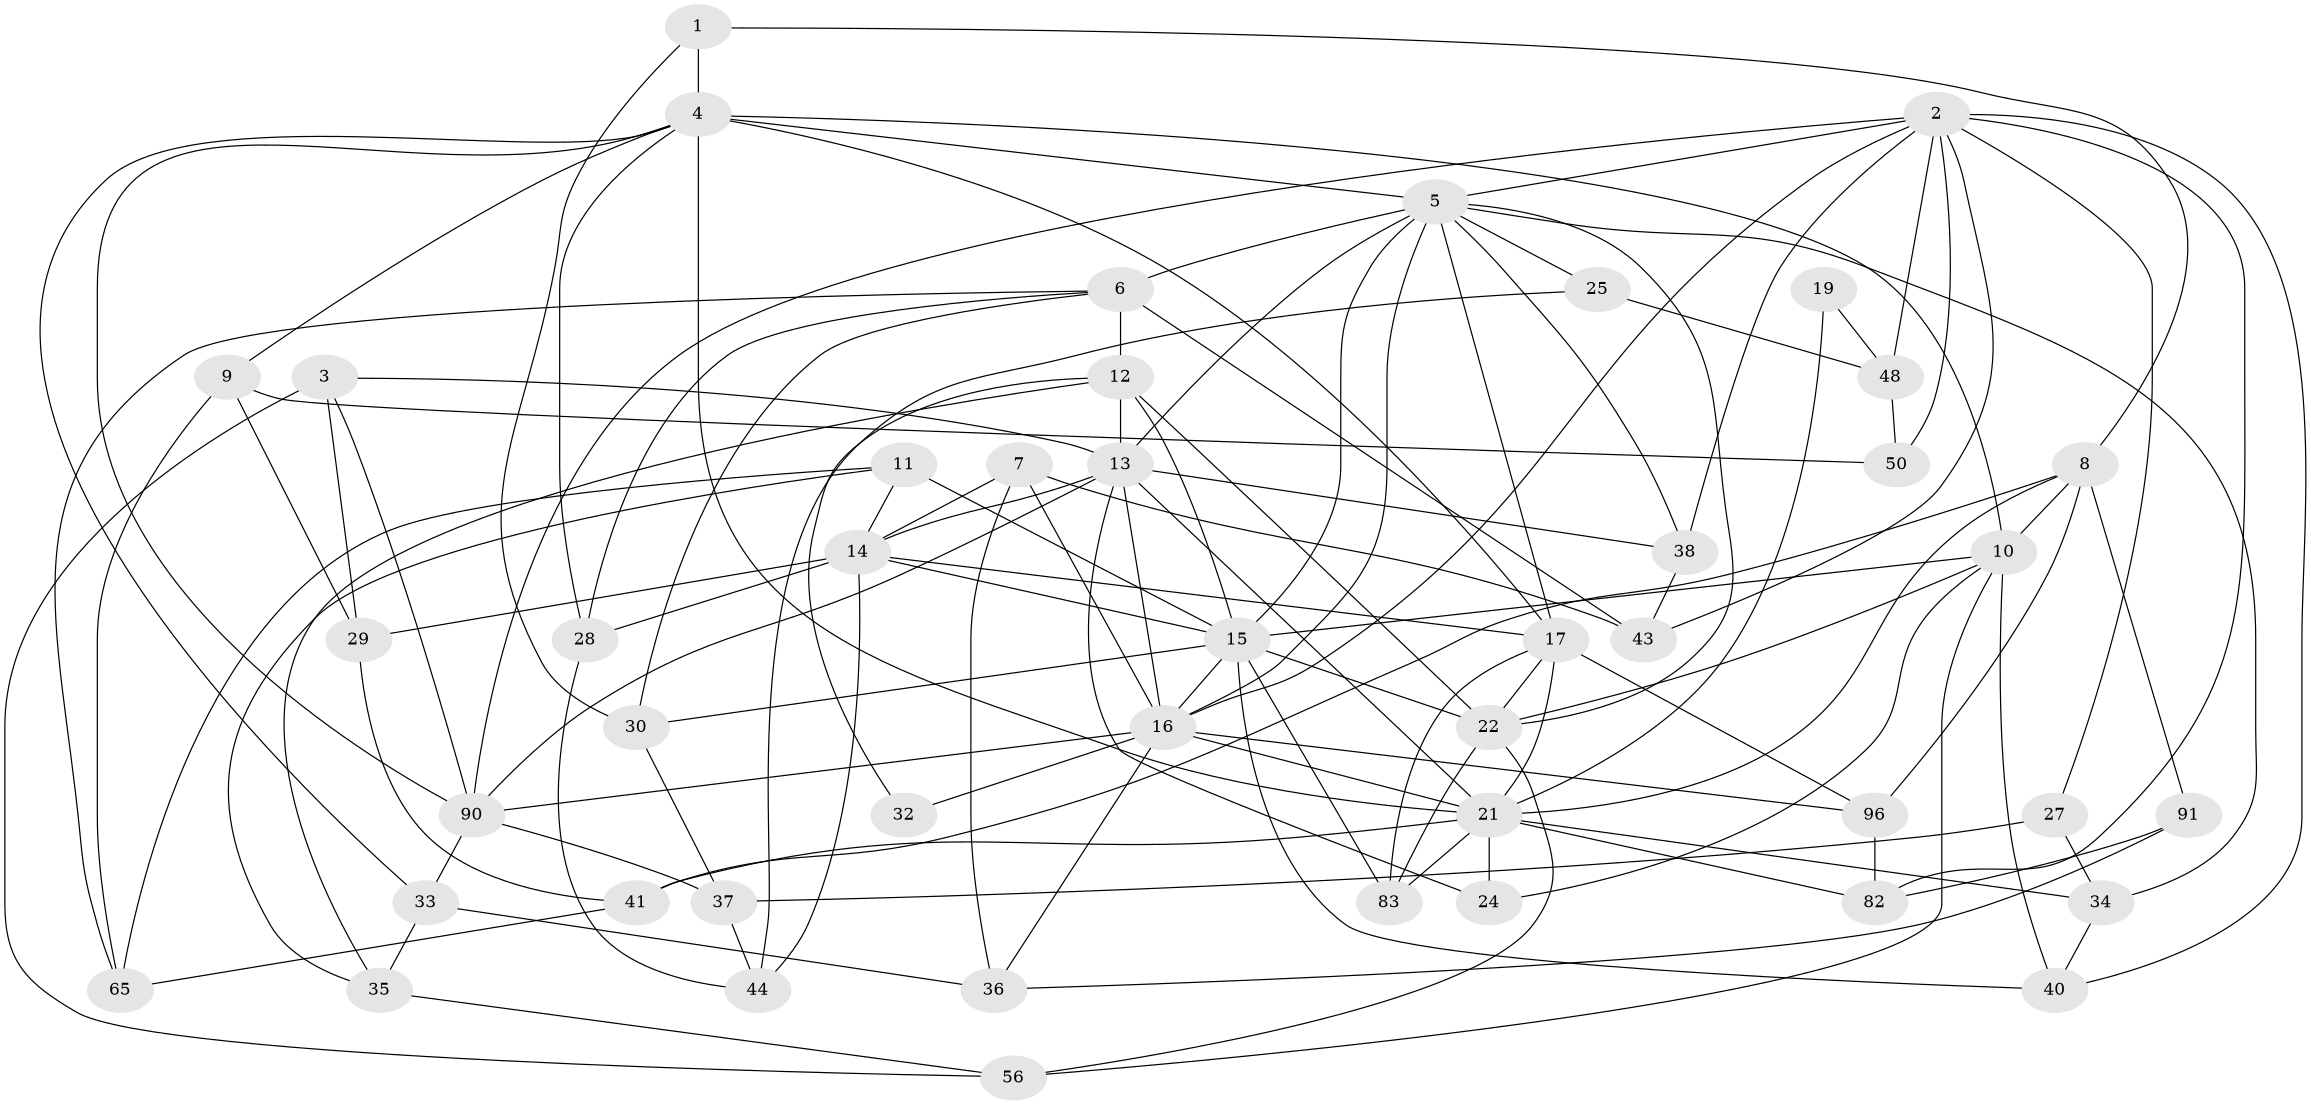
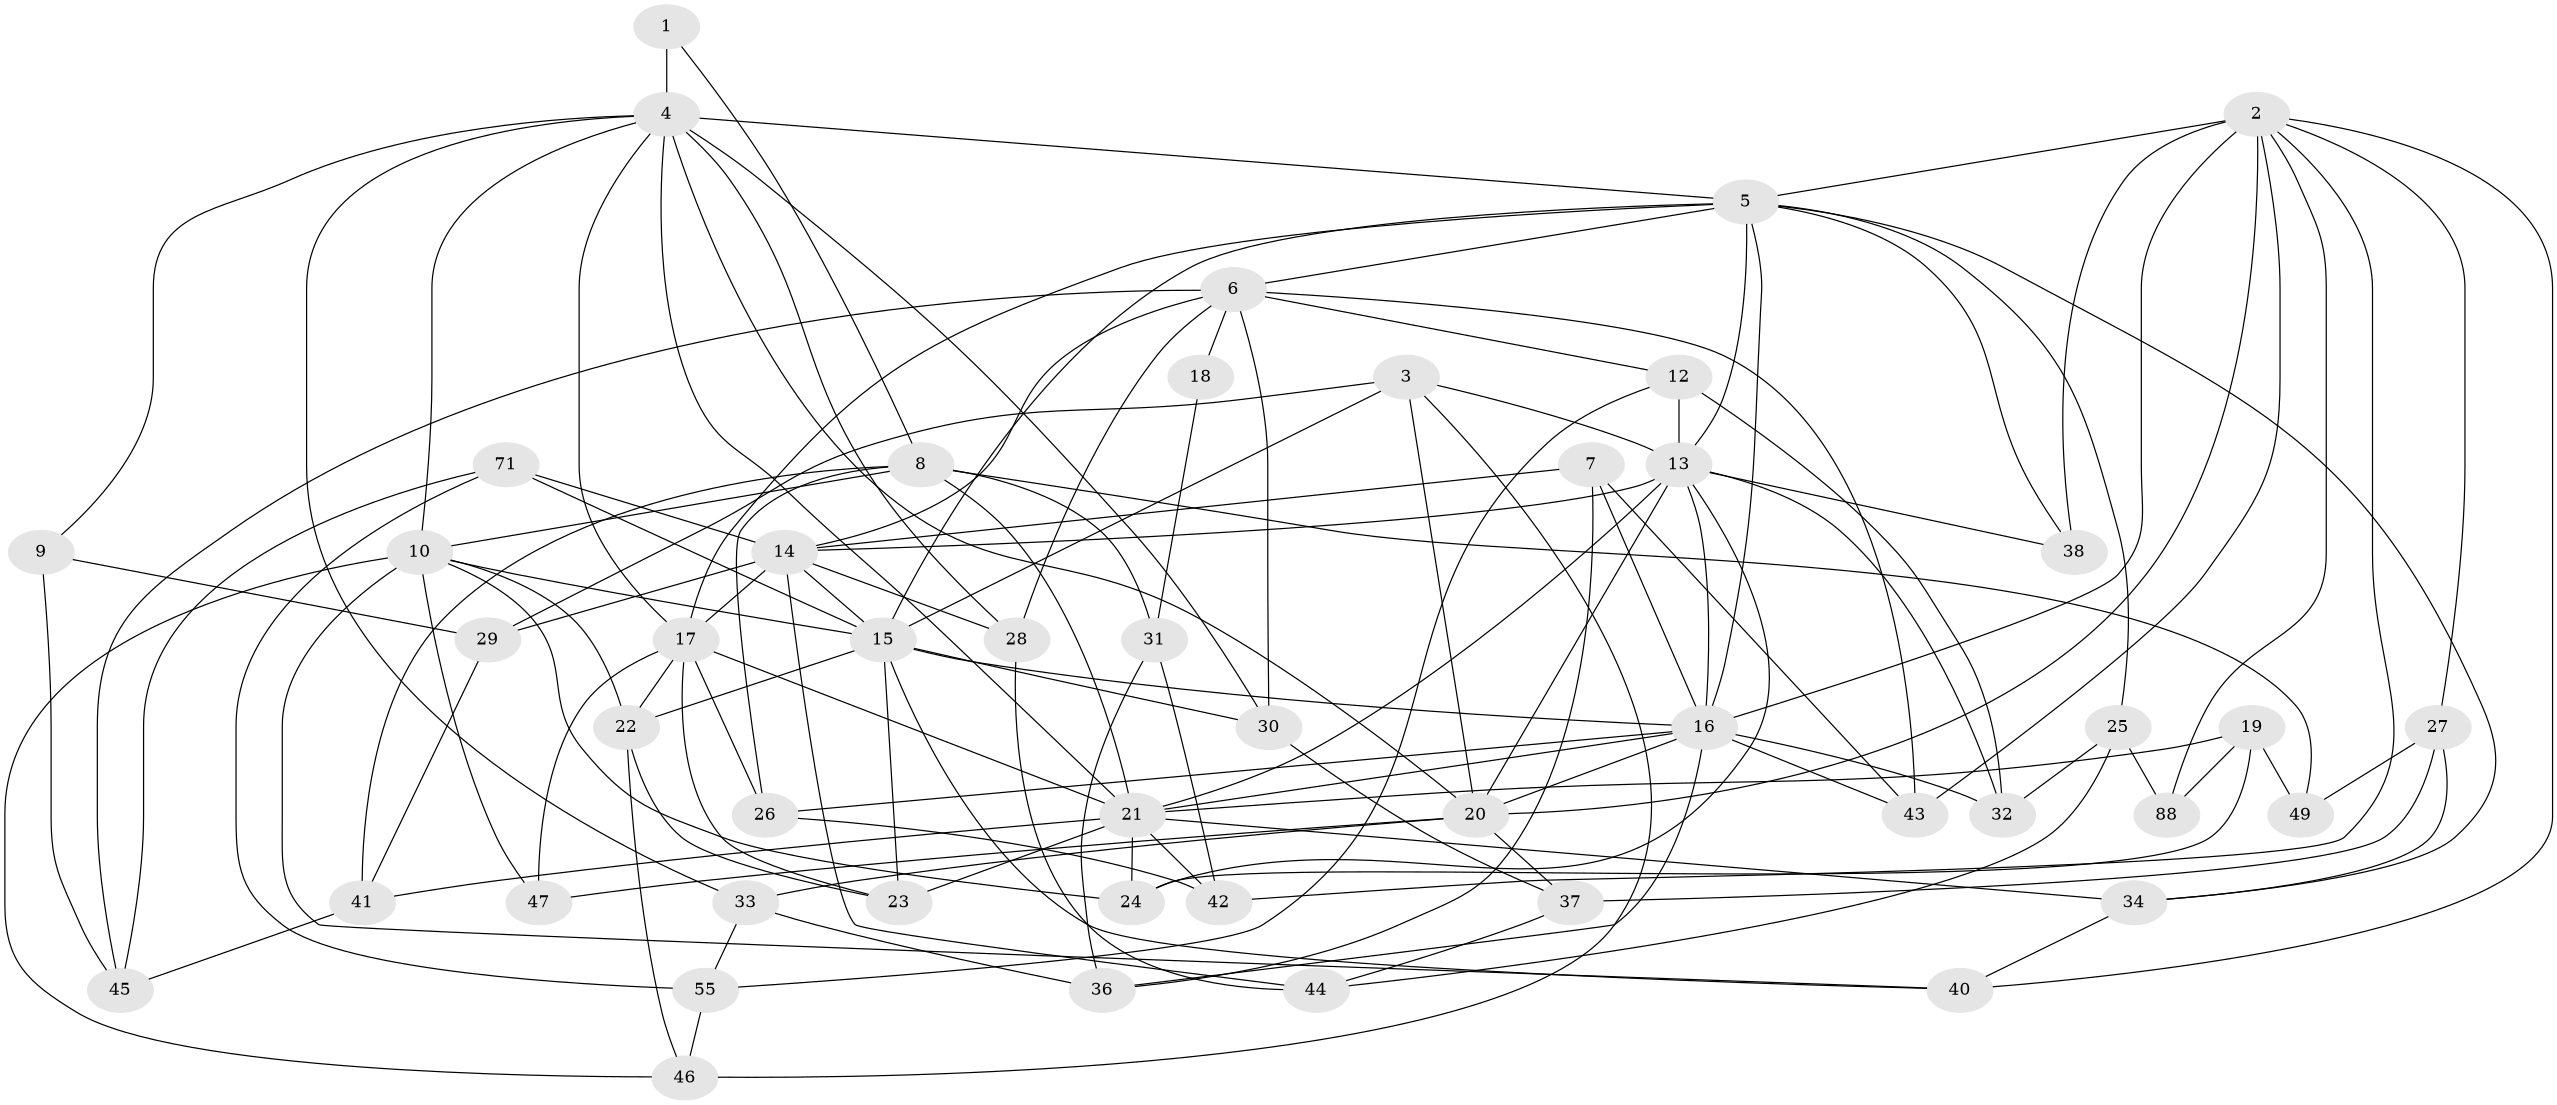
edge "1" -- "30": now "4" -- "30"
node "18": added
node "48": label "48" -> "88"
edge "6" -- "14": added
node "11": label "11" -> "71"
node "50": removed
edge "5" -- "22": removed
edge "12" -- "15": now "3" -- "15"
edge "12" -- "22": removed
edge "13" -- "32": added
edge "38" -- "43": now "16" -- "43"
edge "25" -- "32": added
node "90": label "90" -> "20"
node "96": label "96" -> "26"
node "91": label "91" -> "31"
node "49": added
edge "19" -- "24": added
node "47": added
node "83": label "83" -> "23"
node "82": label "82" -> "42"
node "65": label "65" -> "45"
node "35": label "35" -> "55"
node "56": label "56" -> "46"
